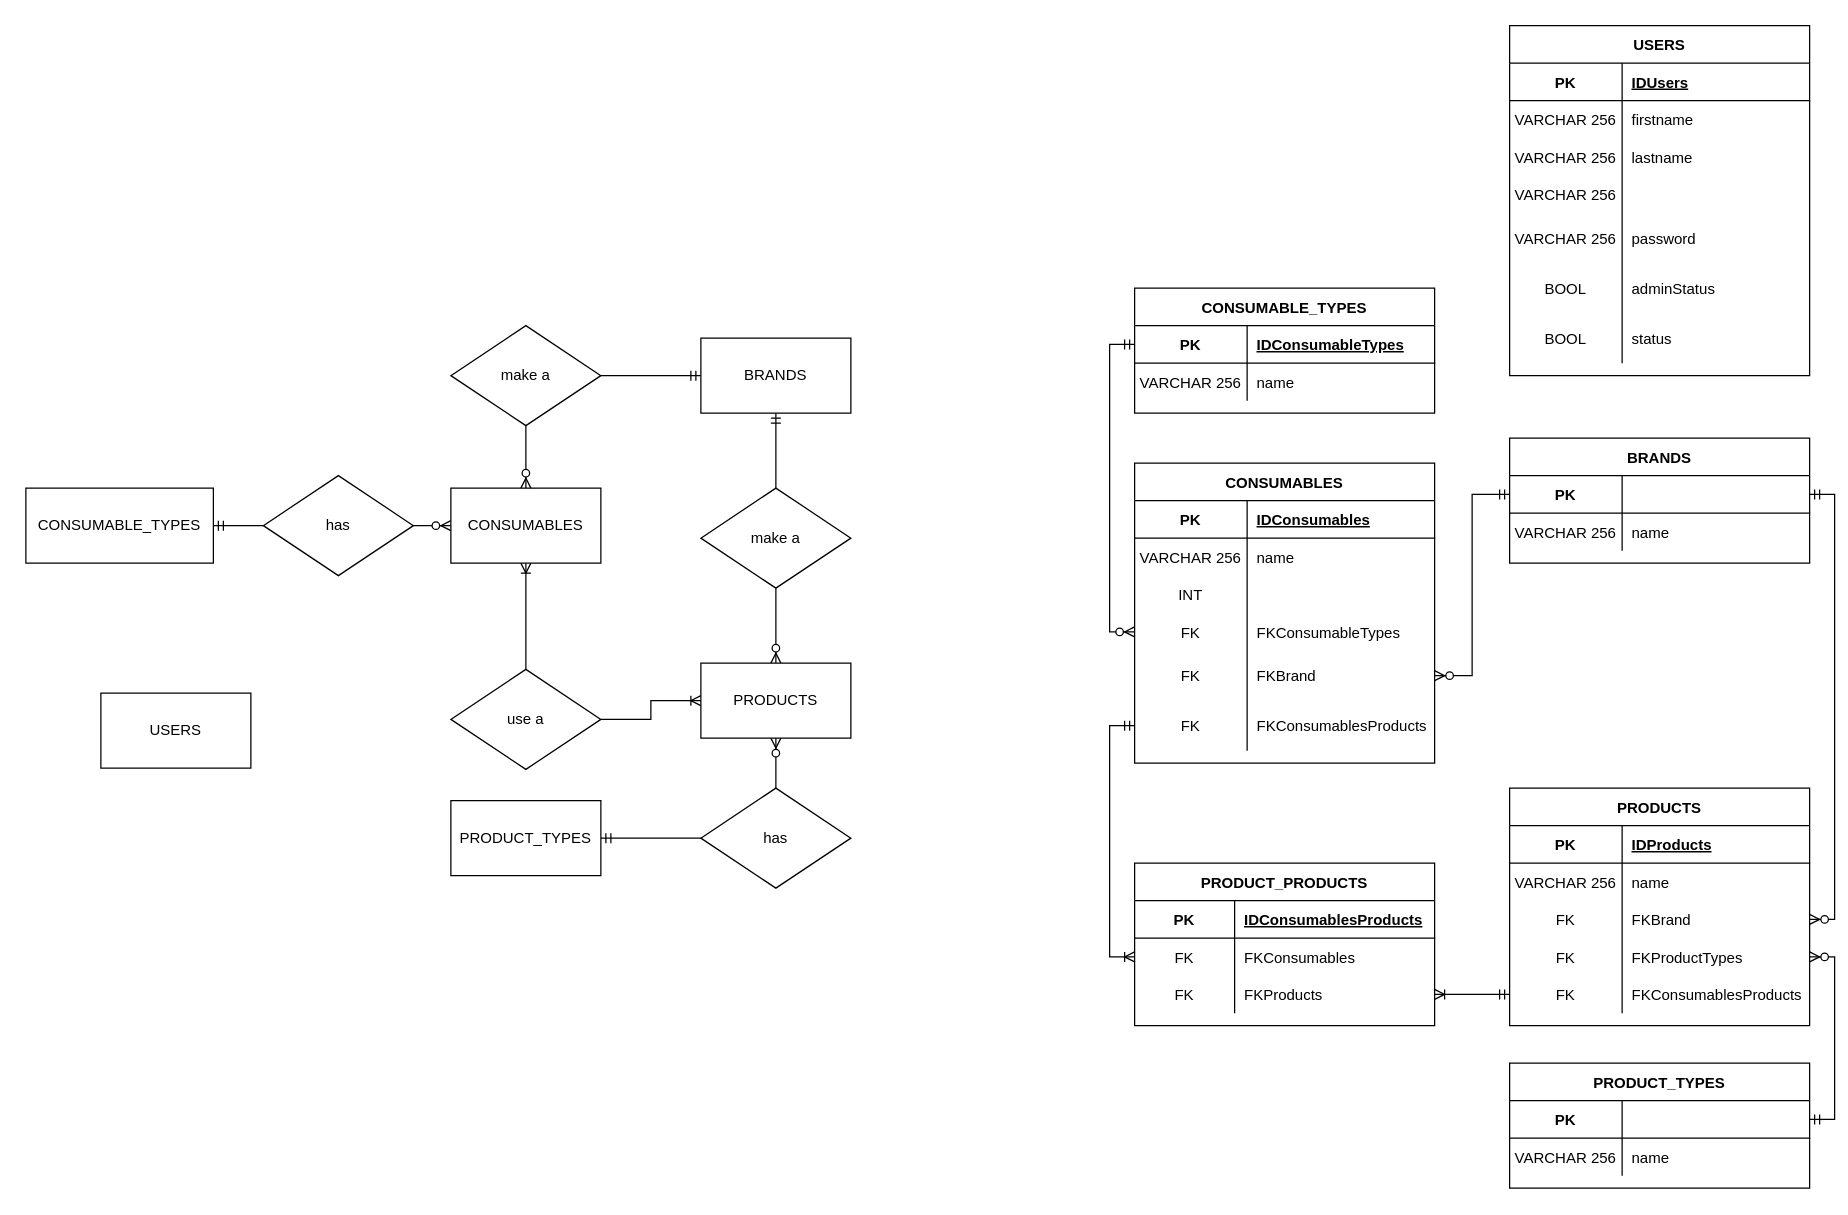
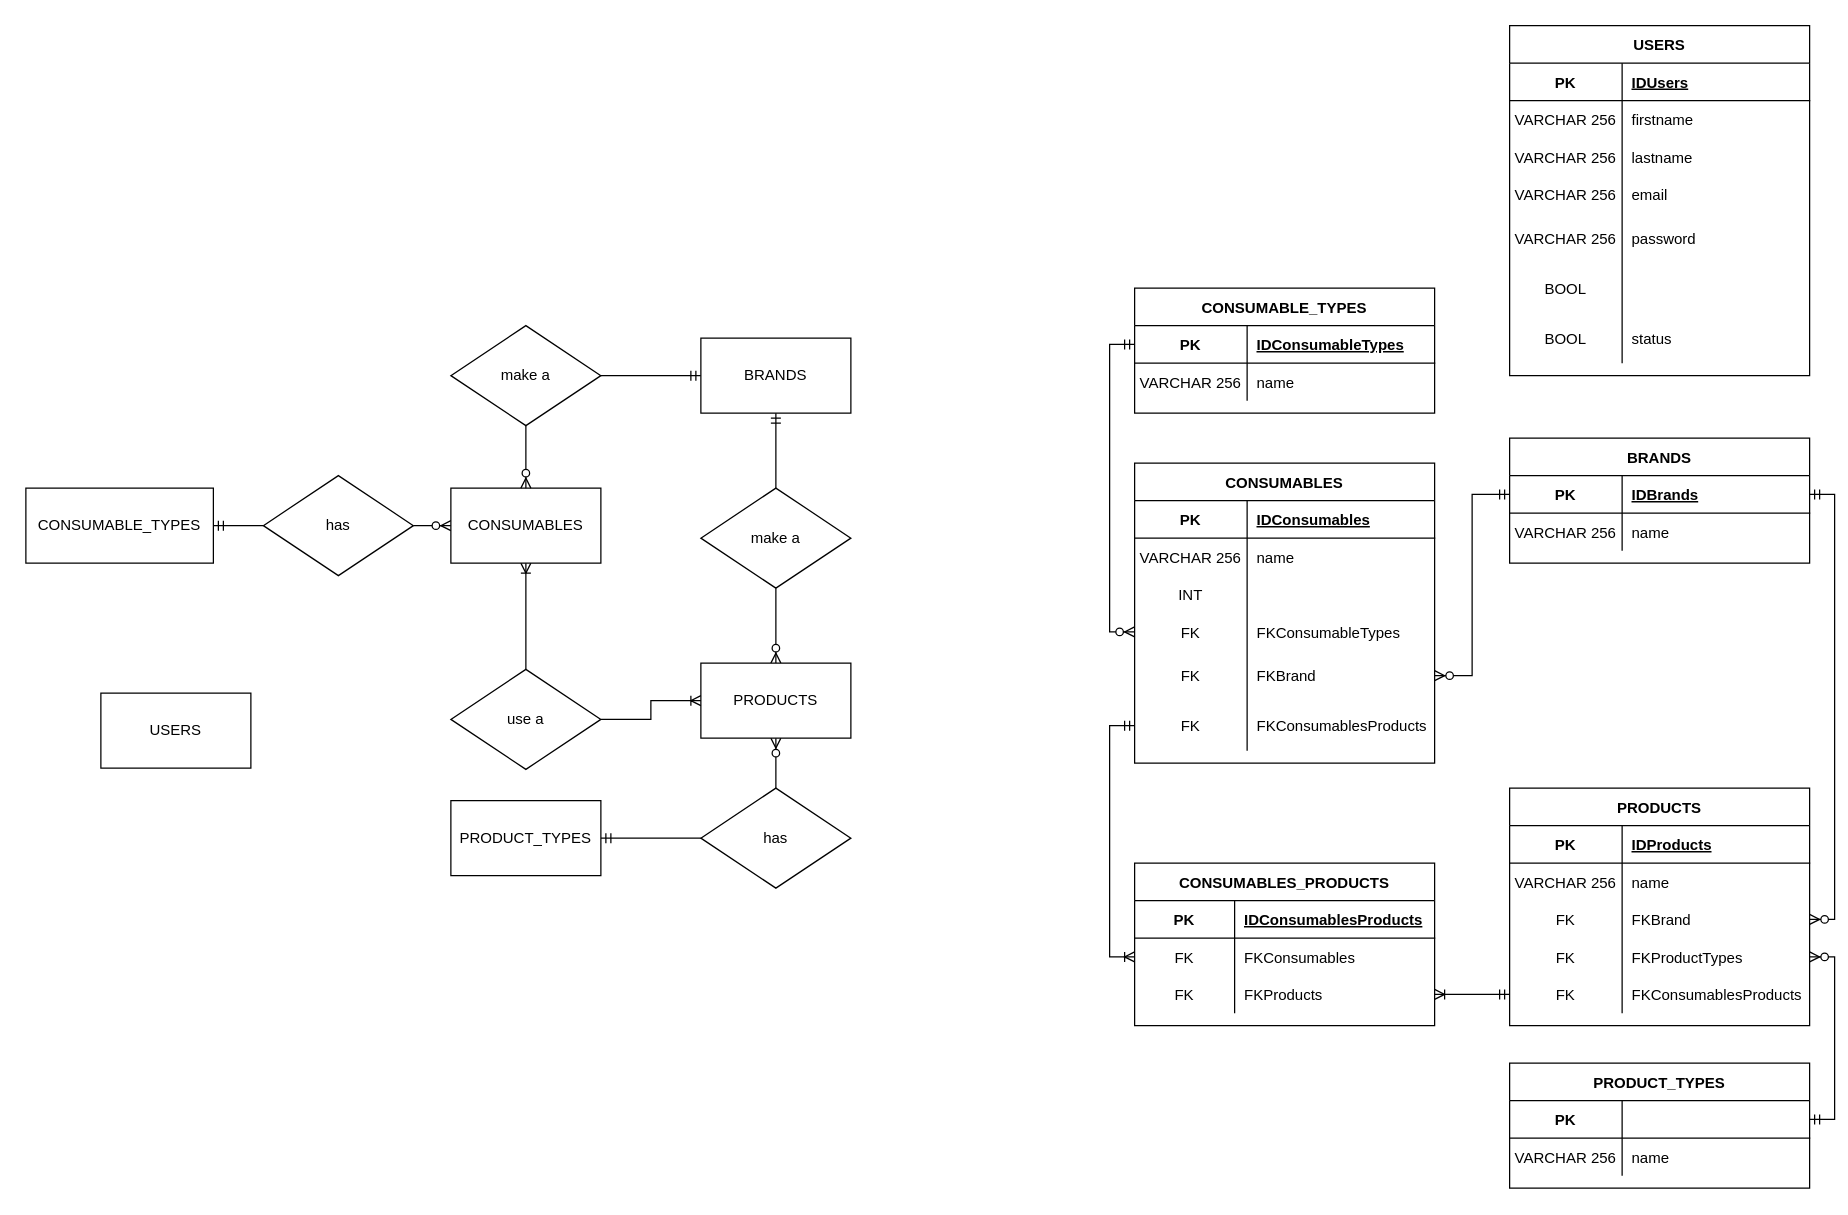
node "email": added
node "adminStatus": removed
node "IDBrands": added
node "PRODUCT_PRODUCTS": label "PRODUCT_PRODUCTS" -> "CONSUMABLES_PRODUCTS"
